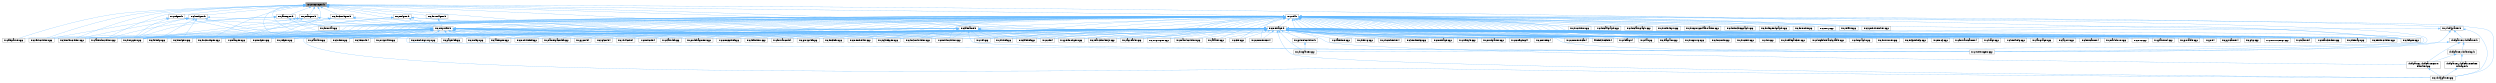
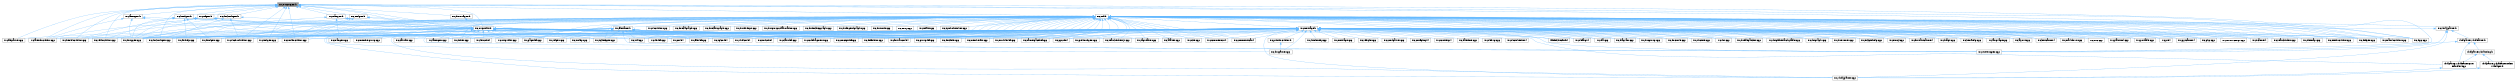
node "src/formula.cpp": removed
node "msc/filedef.cpp": label "msc/filedef.cpp" -> "src/filedef.cpp"
node "src/outputgen.cpp": label "src/outputgen.cpp" -> "src/hpp.cpp"
